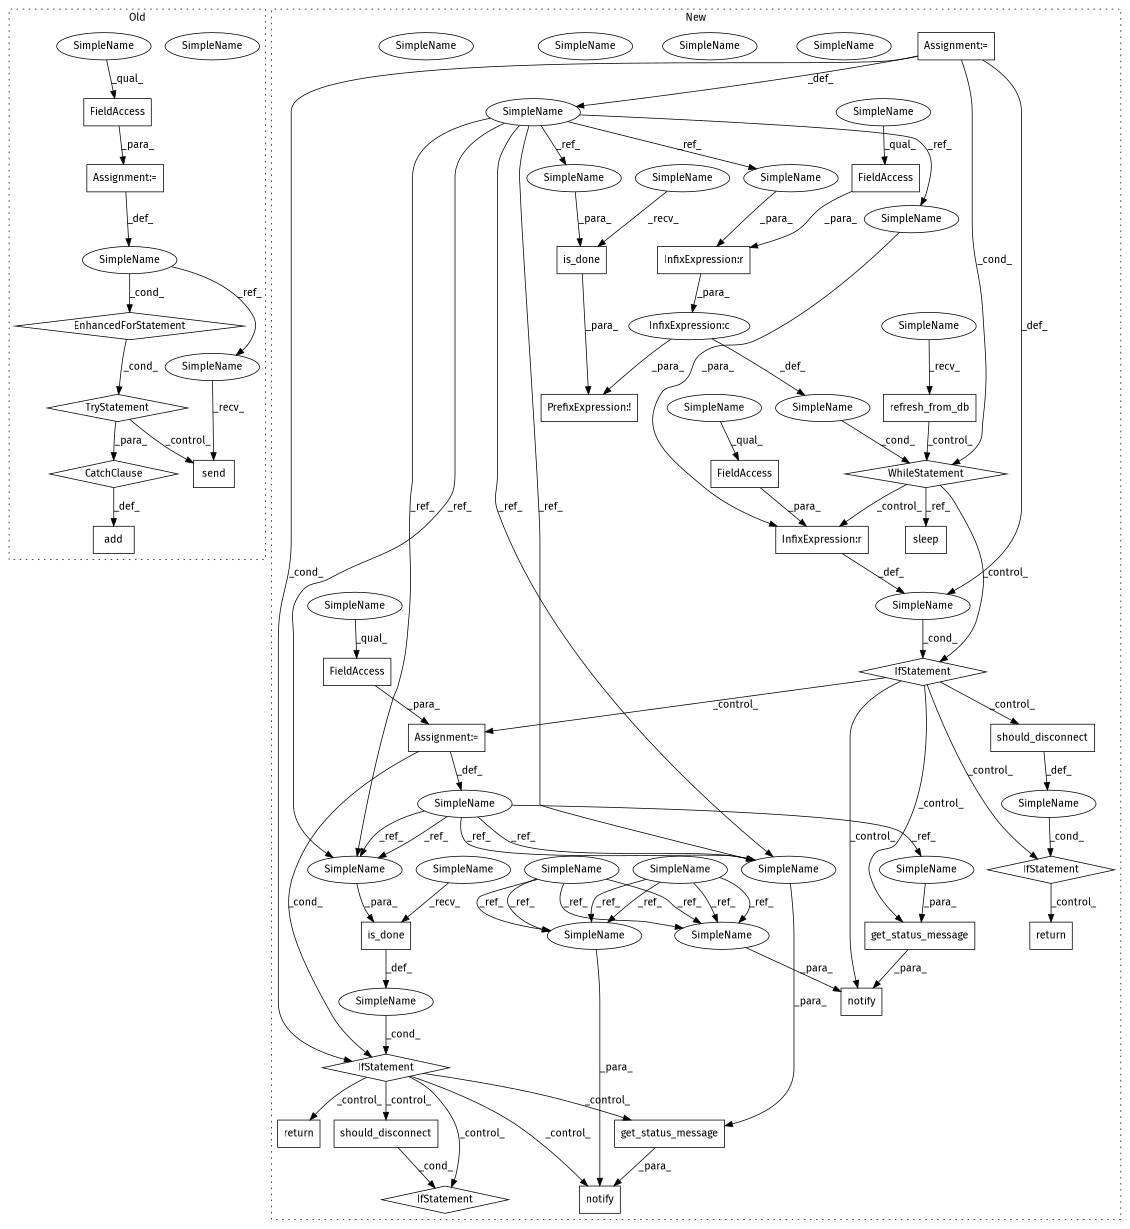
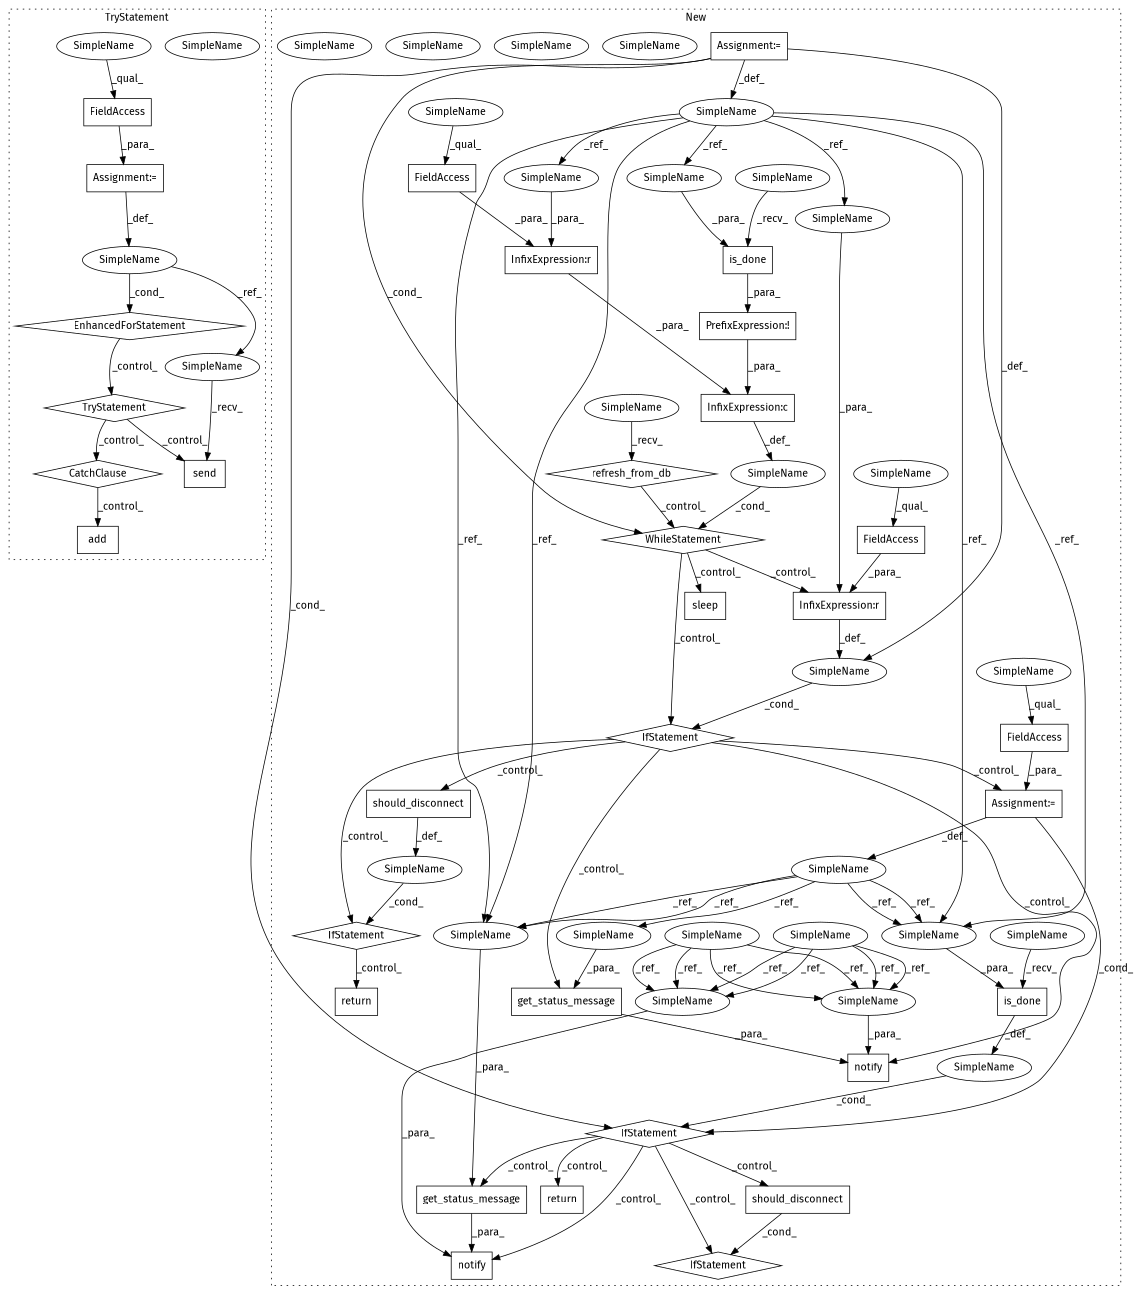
cluster "Old": label "Old" -> "TryStatement"
node "InfixExpression:c": shape ellipse -> box
edge "InfixExpression:c" -> "PrefixExpression:!": reversed
edge "EnhancedForStatement" -> "TryStatement": label "_cond_" -> "_control_"
node "refresh_from_db": shape box -> diamond
edge "TryStatement" -> "CatchClause": label "_para_" -> "_control_"
edge "CatchClause" -> "add": label "_def_" -> "_control_"
edge "WhileStatement" -> "sleep": label "_ref_" -> "_control_"
